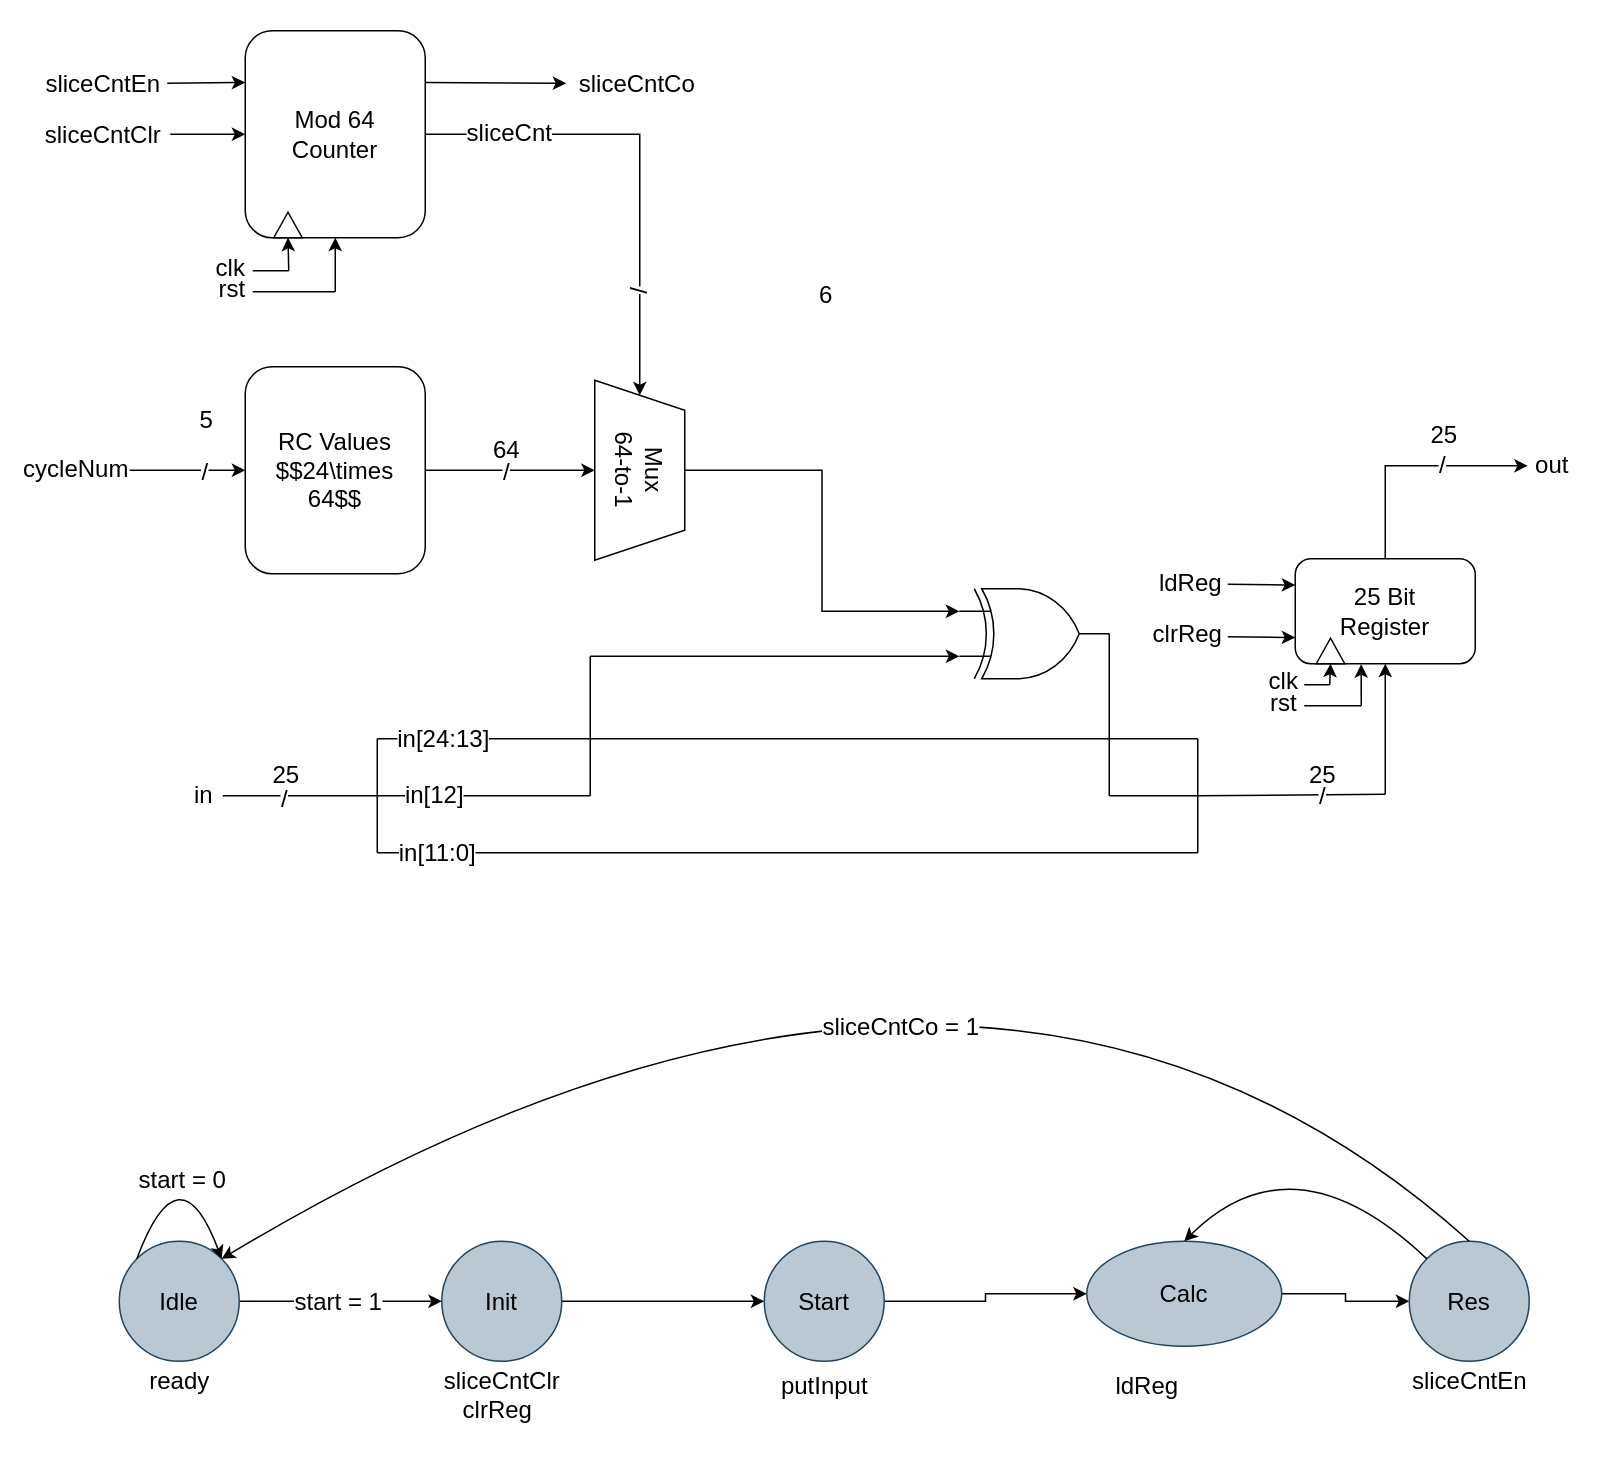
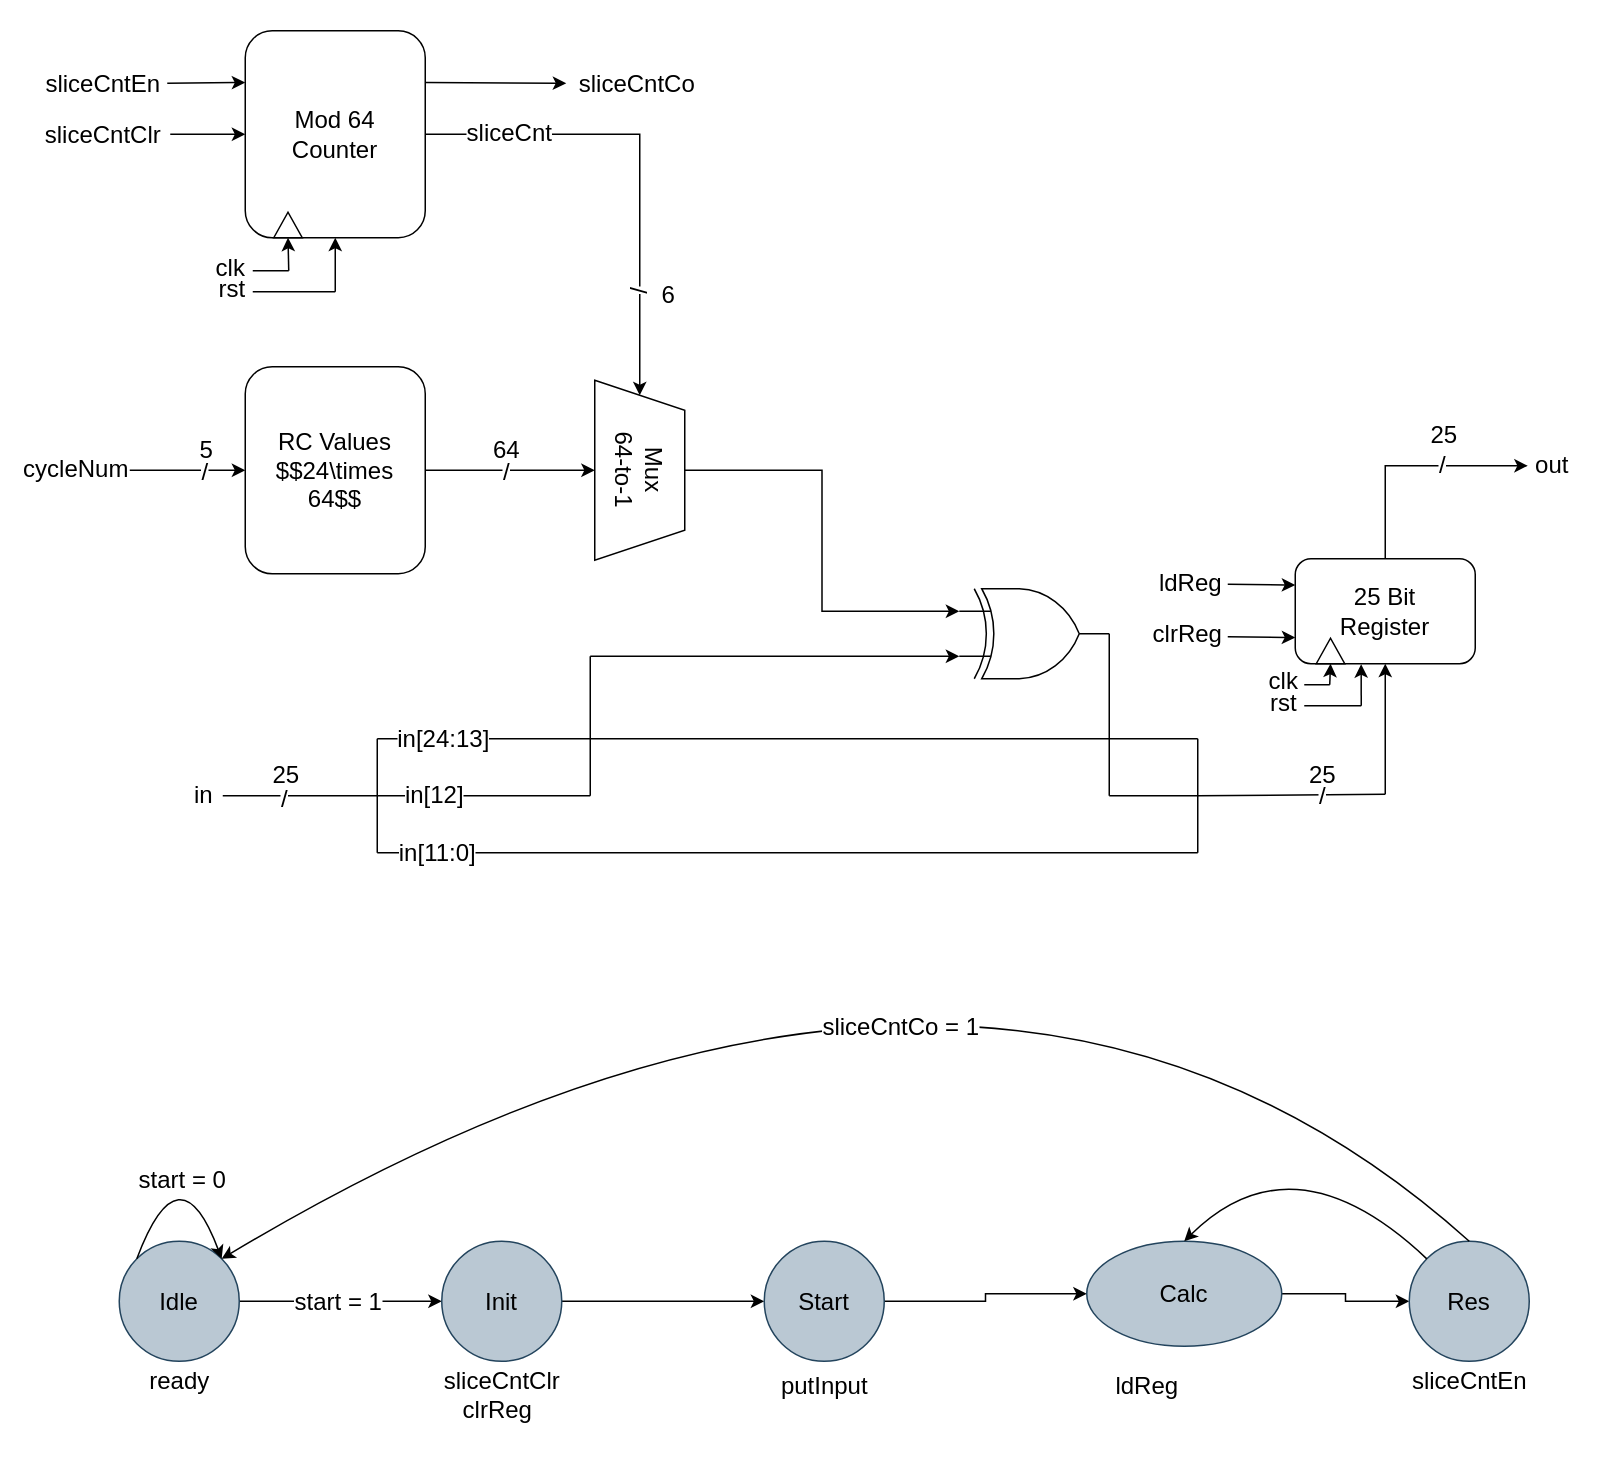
node "6": moved (825, 294) -> (668, 294)
node "5": moved (206, 419) -> (206, 449)
